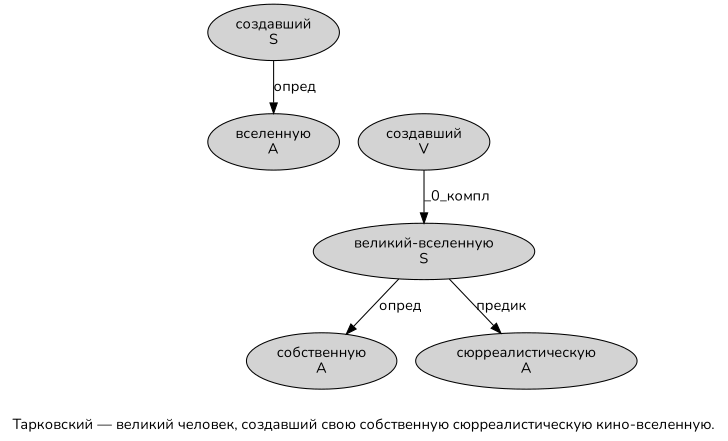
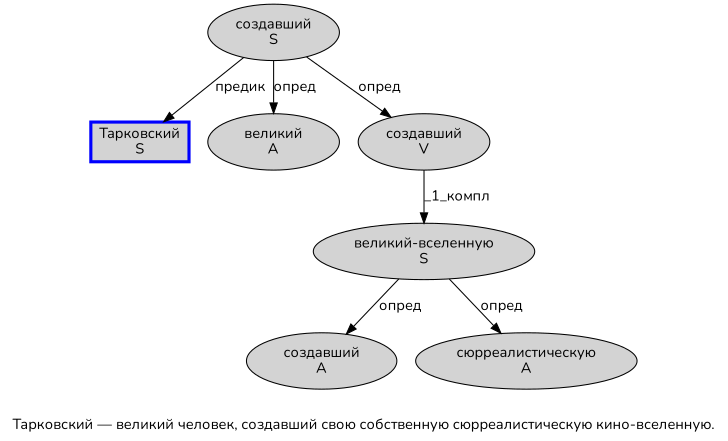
edge "создавший S" -> "создавший V": added, label "опред"
node "Тарковский S": added
node "вселенную A": label "вселенную A" -> "великий A"
edge "создавший V" -> "великий-вселенную S": label "_0_компл" -> "_1_компл"
edge "великий-вселенную S" -> "сюрреалистическую A": label "предик" -> "опред"
node "собственную A": label "собственную A" -> "создавший A"
